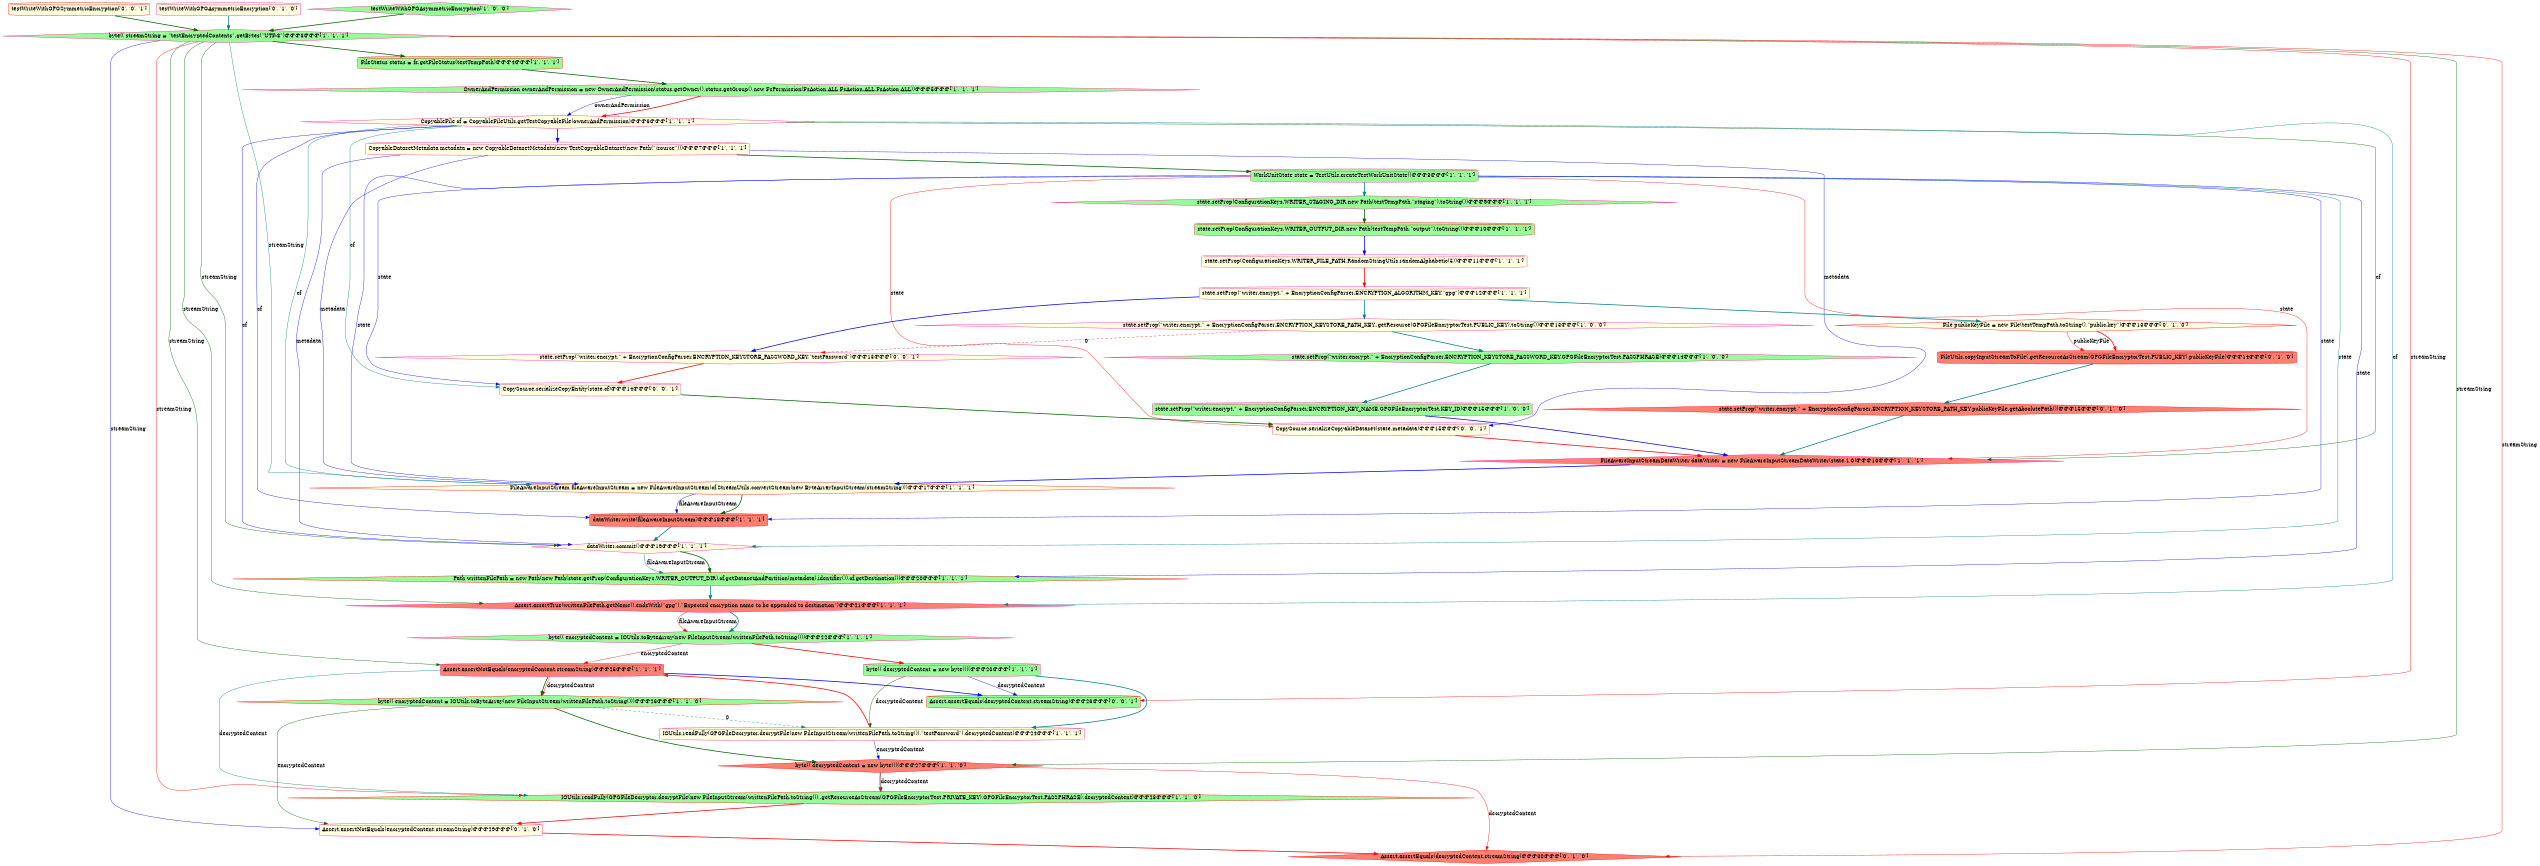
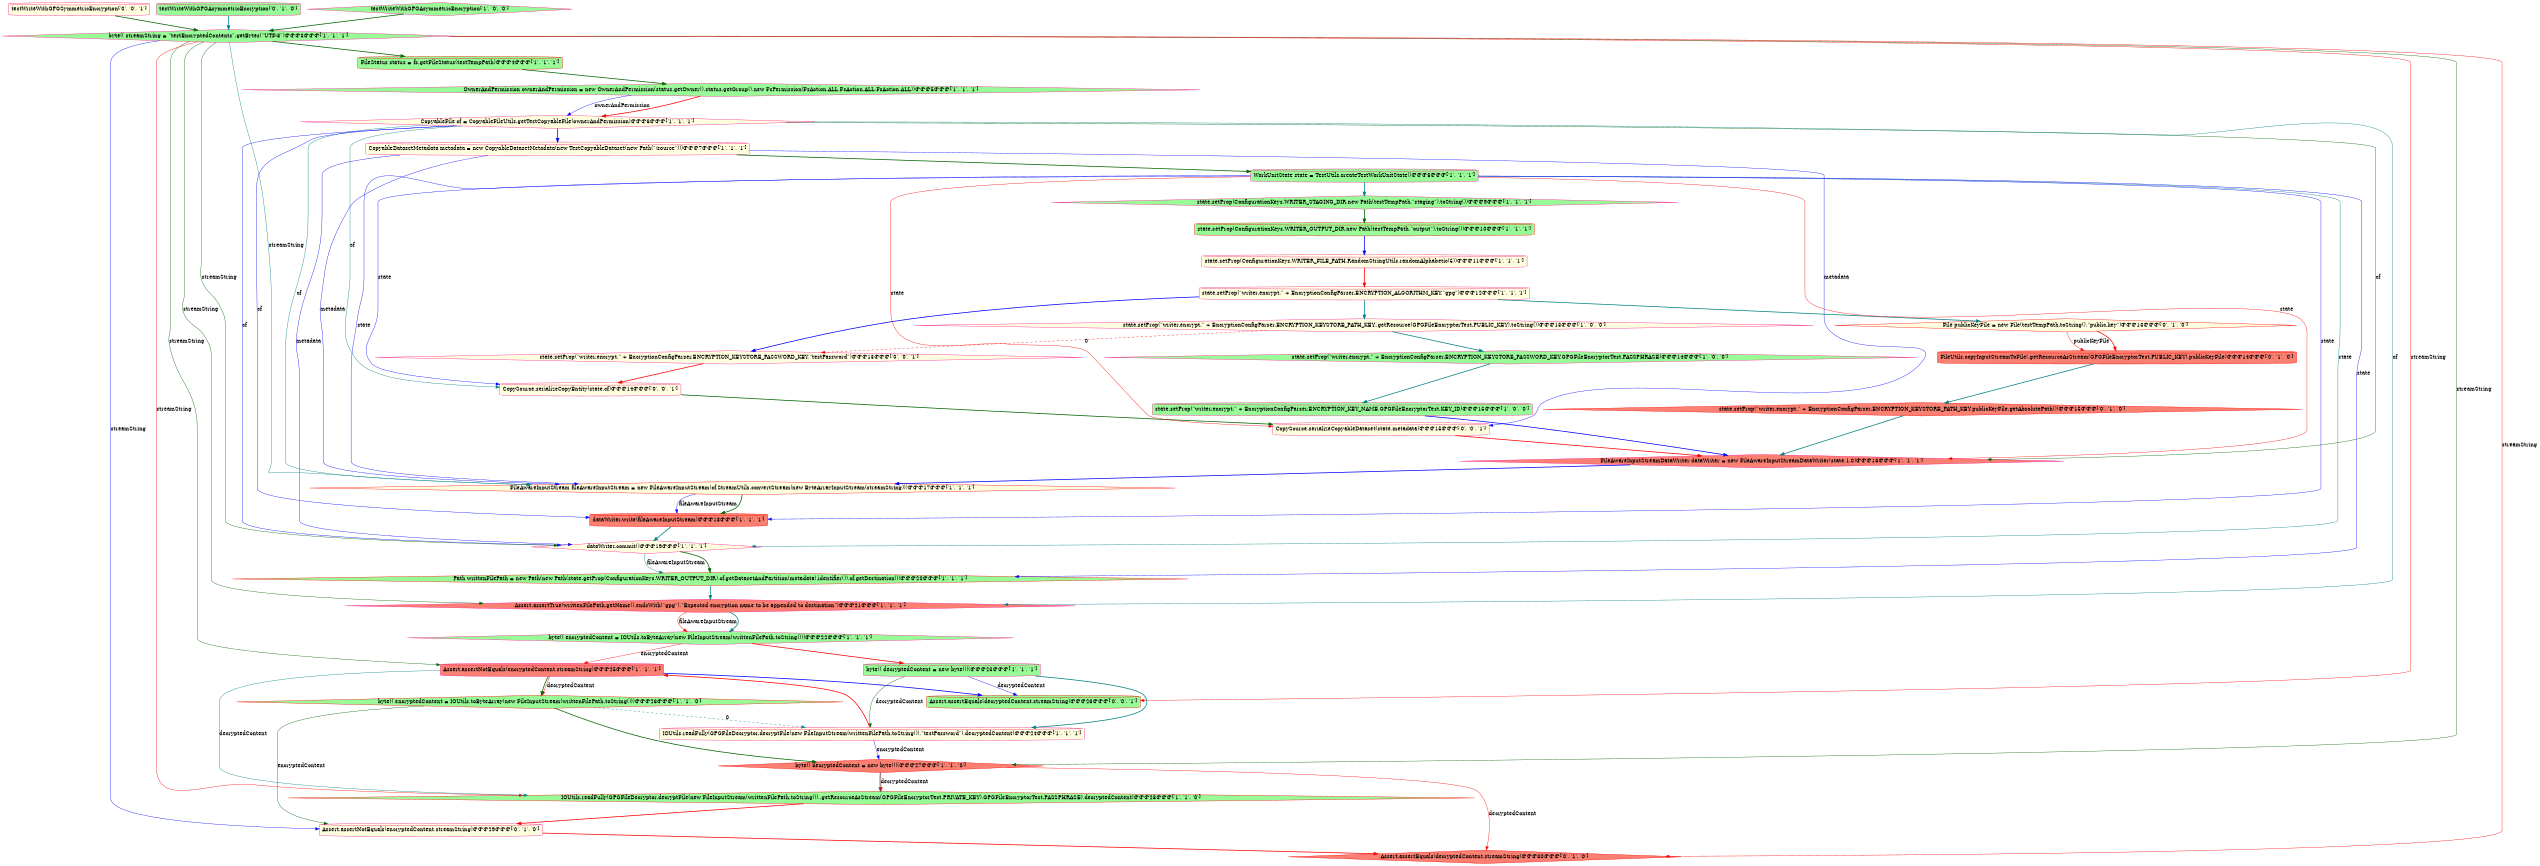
node "testWriteWithGPGSymmetricEncryption['0', '0', '1']": color red -> deeppink
node "testWriteWithGPGAsymmetricEncryption['0', '1', '0']": fillcolor lightyellow -> palegreen
